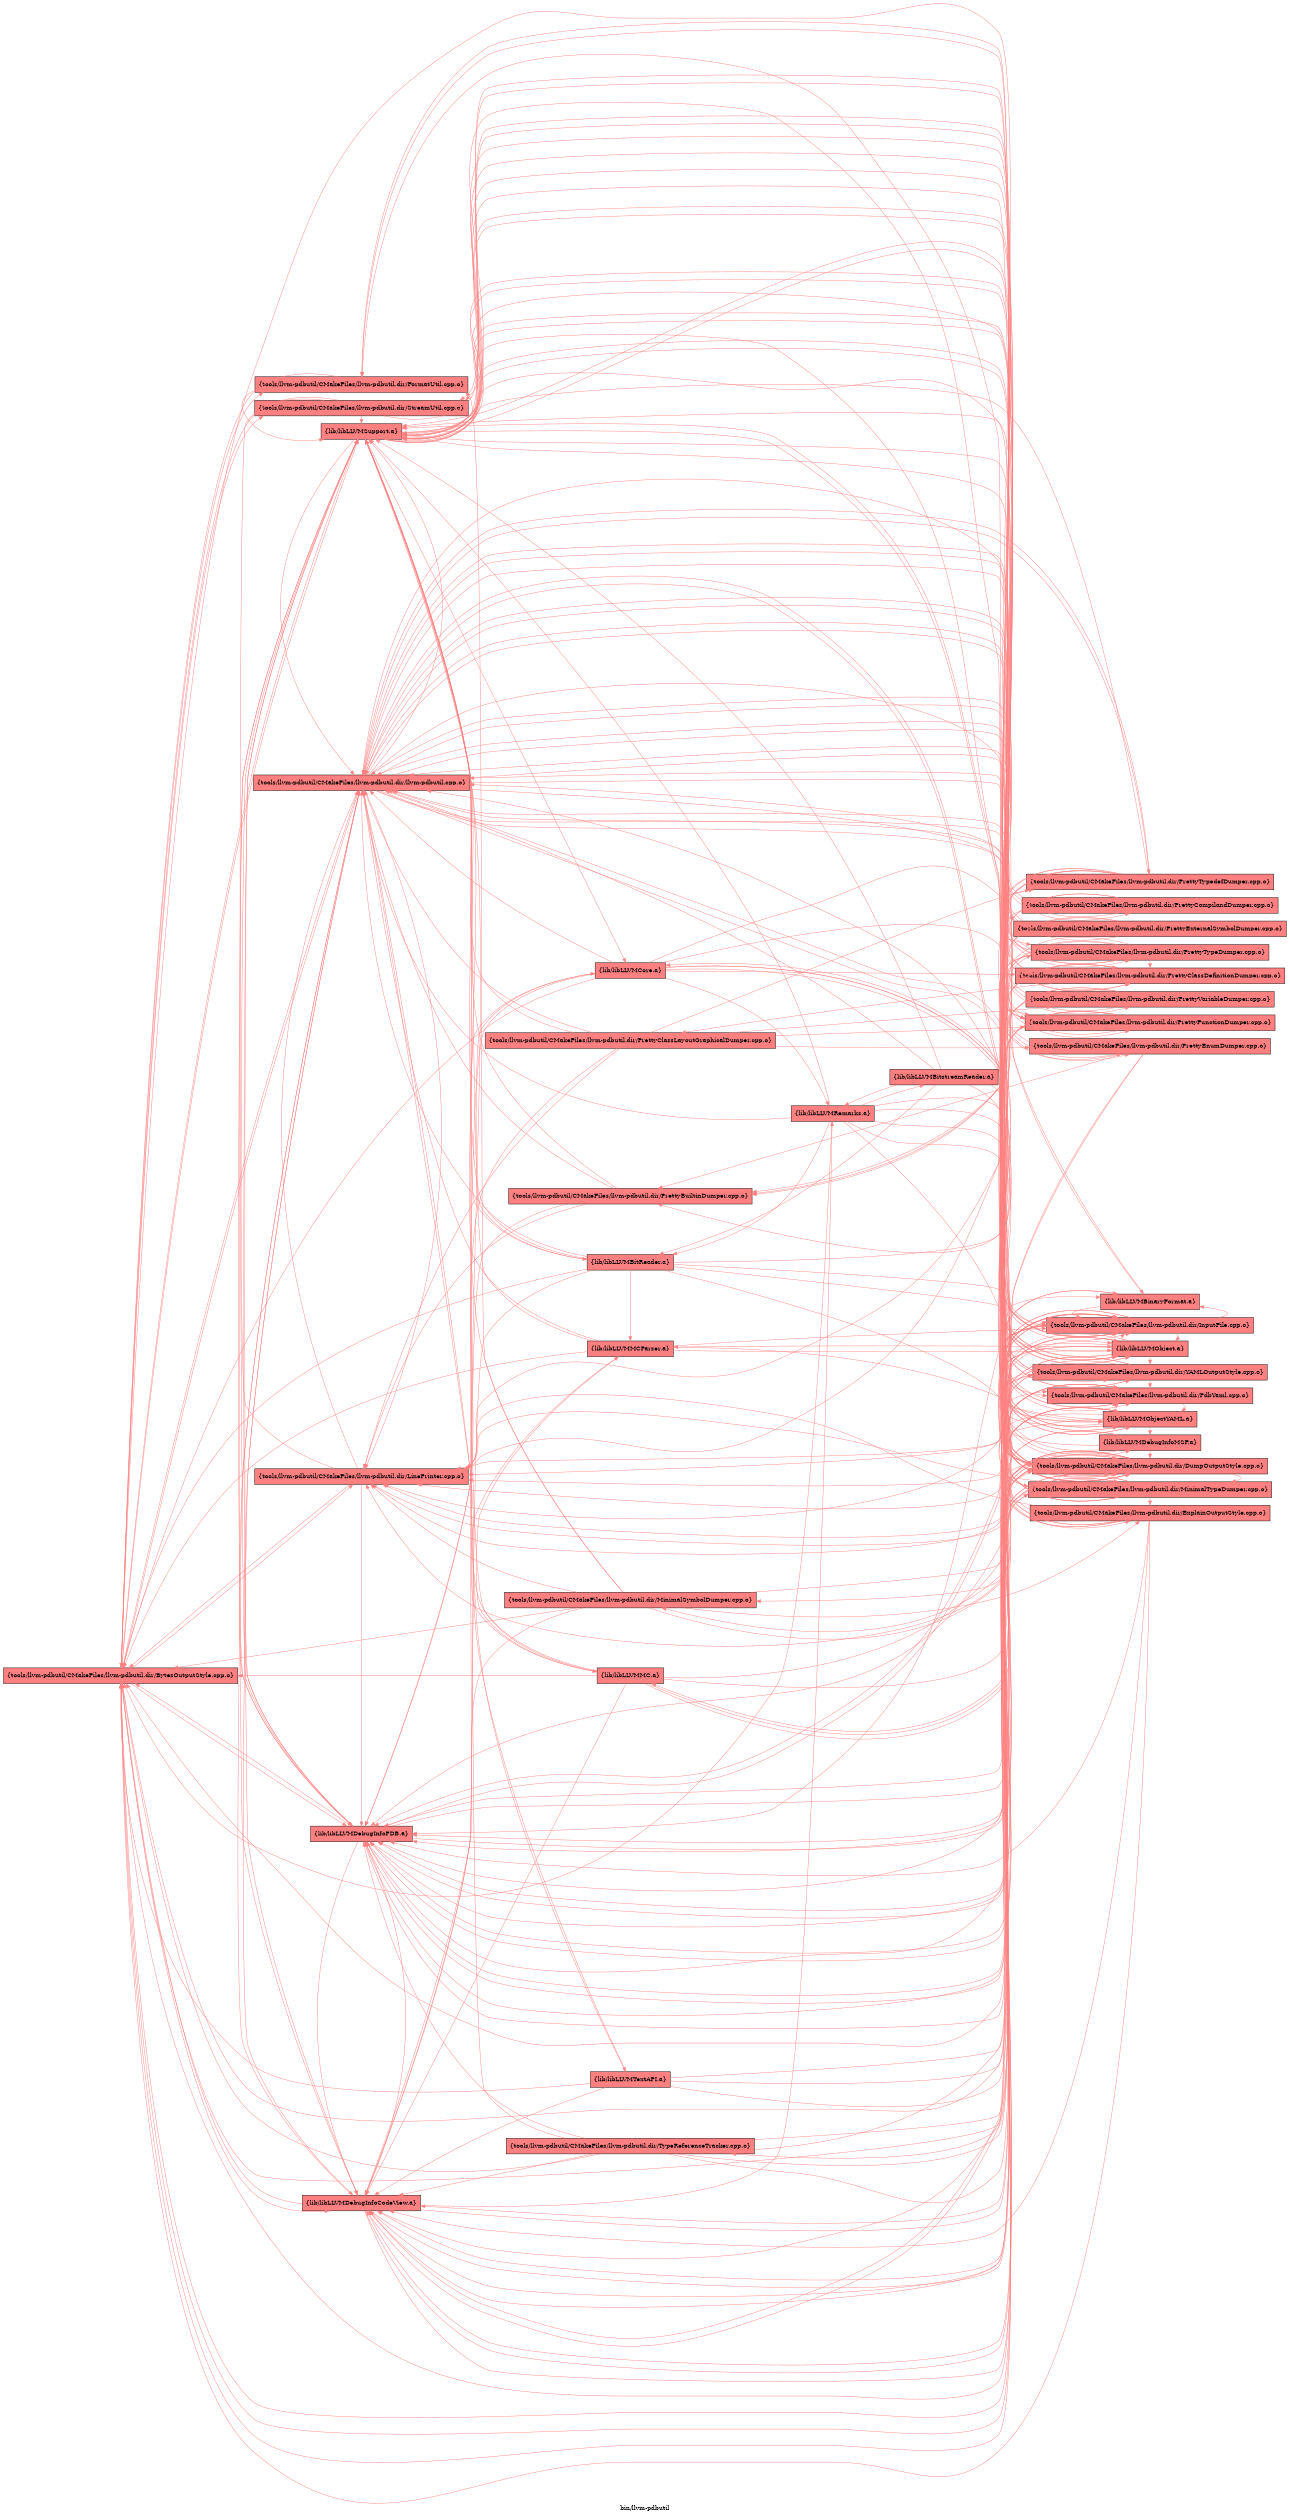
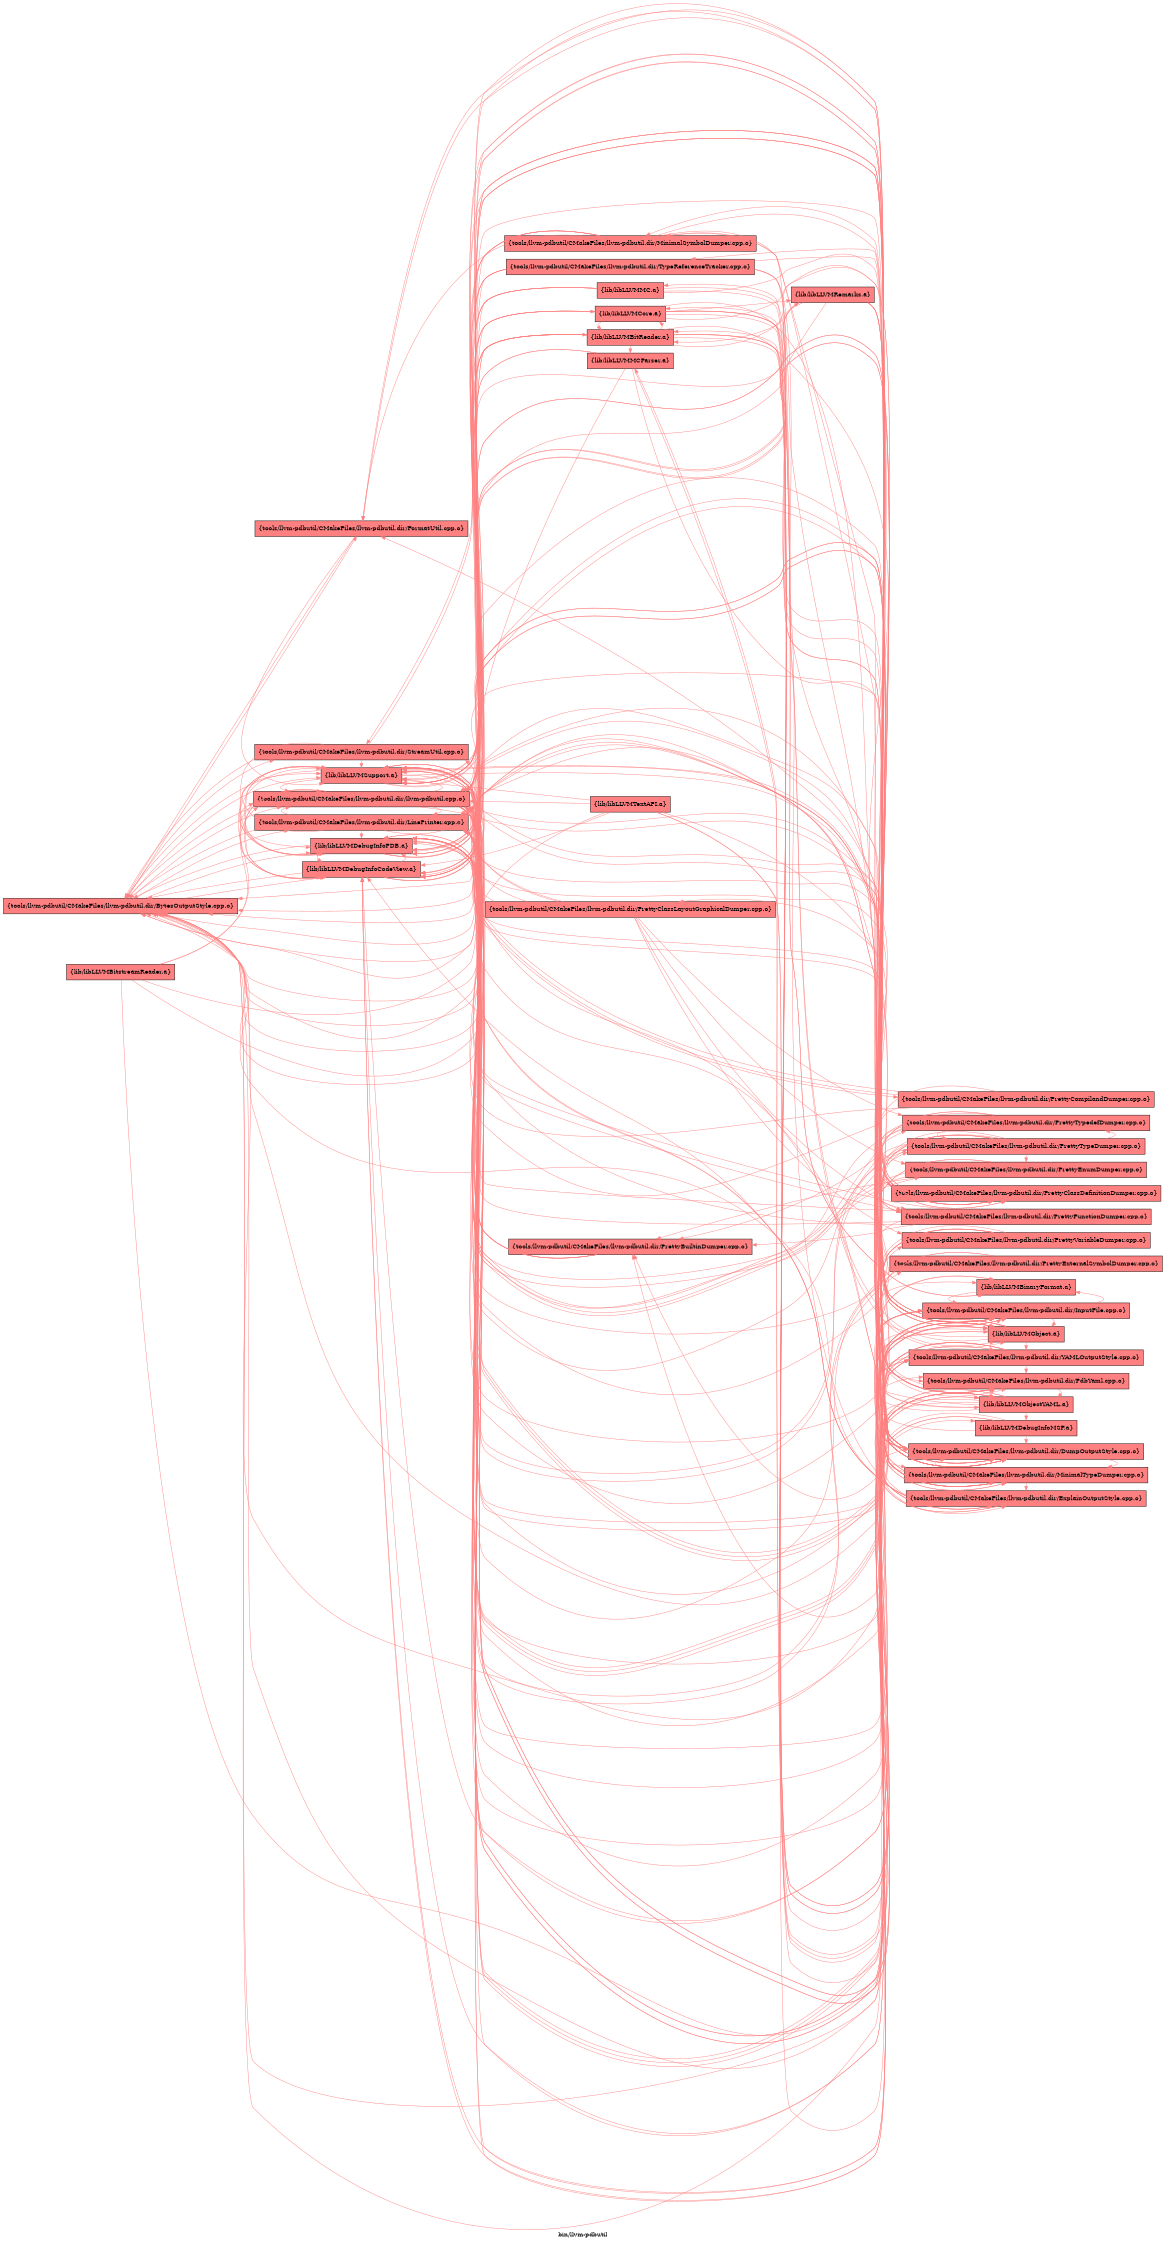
edge "{lib/libLLVMBitReader.a}" -> "{lib/libLLVMDebugInfoPDB.a}": added
edge "{lib/libLLVMSupport.a}" -> "{lib/libLLVMTextAPI.a}": reversed
edge "{lib/libLLVMBitstreamReader.a}" -> "{lib/libLLVMRemarks.a}": removed
edge "{lib/libLLVMRemarks.a}" -> "{lib/libLLVMBitstreamReader.a}": removed
edge "{lib/libLLVMRemarks.a}" -> "{lib/libLLVMObjectYAML.a}": removed
edge "{lib/libLLVMMCParser.a}" -> "{lib/libLLVMObjectYAML.a}": removed
edge "{lib/libLLVMBitReader.a}" -> "{lib/libLLVMObject.a}": added
edge "{lib/libLLVMObject.a}" -> "{lib/libLLVMBitReader.a}": added
edge "{lib/libLLVMMCParser.a}" -> "{lib/libLLVMMC.a}": removed
edge "{lib/libLLVMMC.a}" -> "{lib/libLLVMMCParser.a}": removed
edge "{lib/libLLVMCore.a}" -> "{lib/libLLVMDebugInfoCodeView.a}": now "{lib/libLLVMCore.a}" -> "{lib/libLLVMDebugInfoPDB.a}"
edge "{lib/libLLVMMC.a}" -> "{lib/libLLVMBinaryFormat.a}": now "{lib/libLLVMBitReader.a}" -> "{lib/libLLVMBinaryFormat.a}"
edge "{lib/libLLVMObject.a}" -> "{lib/libLLVMDebugInfoPDB.a}": added
edge "{lib/libLLVMDebugInfoMSF.a}" -> "{lib/libLLVMDebugInfoCodeView.a}": removed
